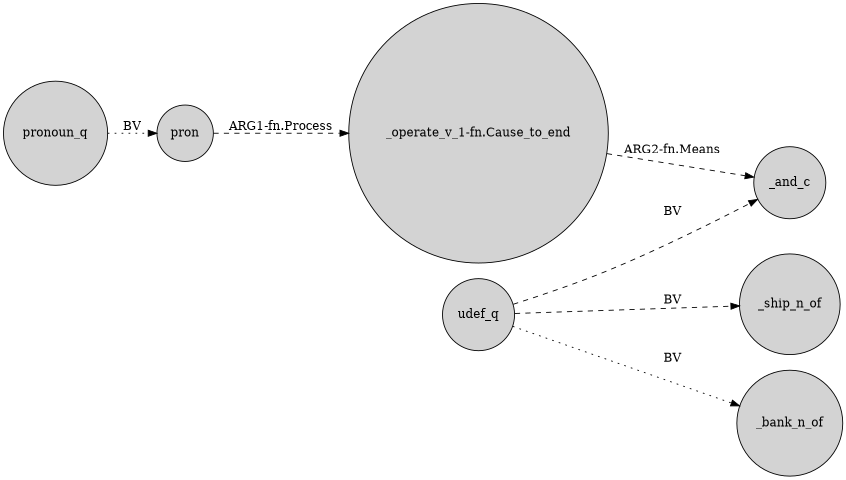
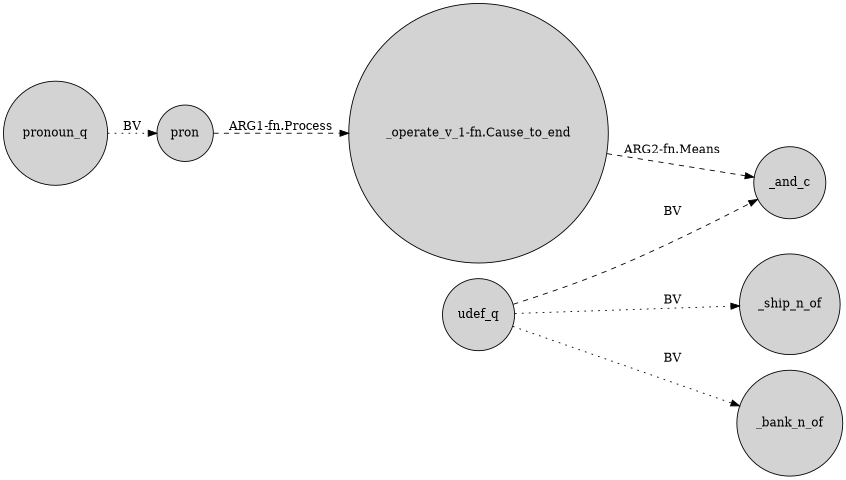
edge "udef_q" -> "_ship_n_of": style dashed -> dotted
